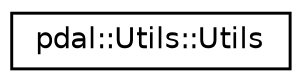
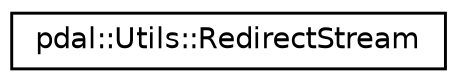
node "pdal::Utils::Utils": label "pdal::Utils::Utils" -> "pdal::Utils::RedirectStream"
